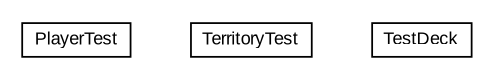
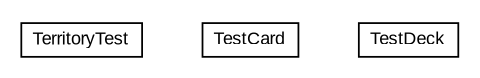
node "PlayerTest": removed
node "TestCard": added
